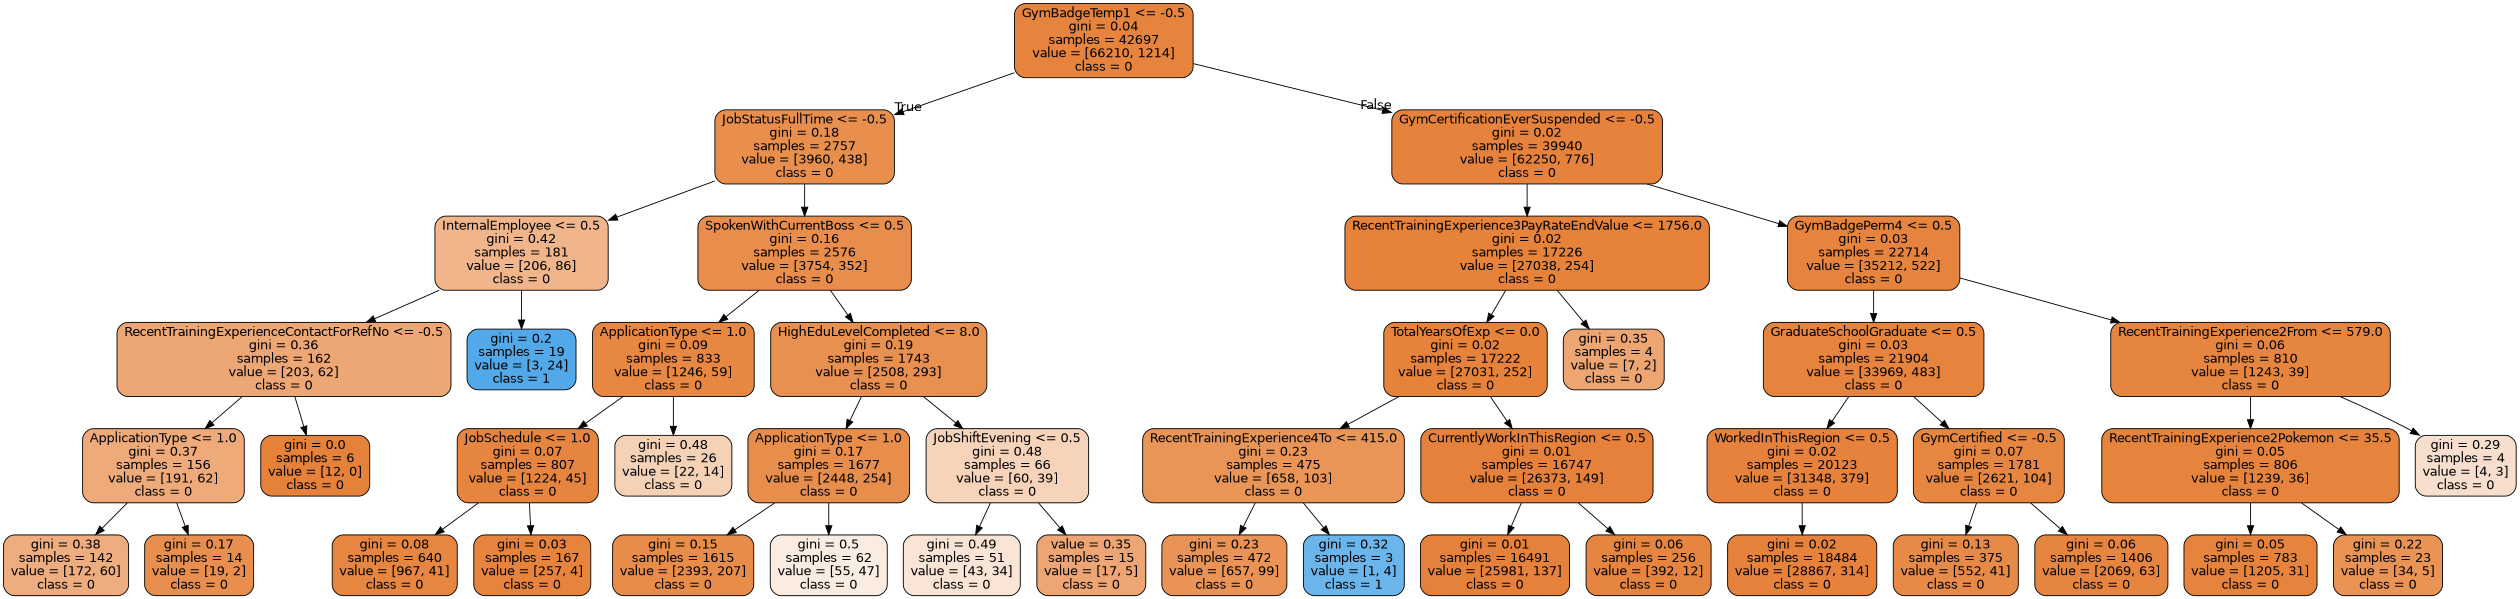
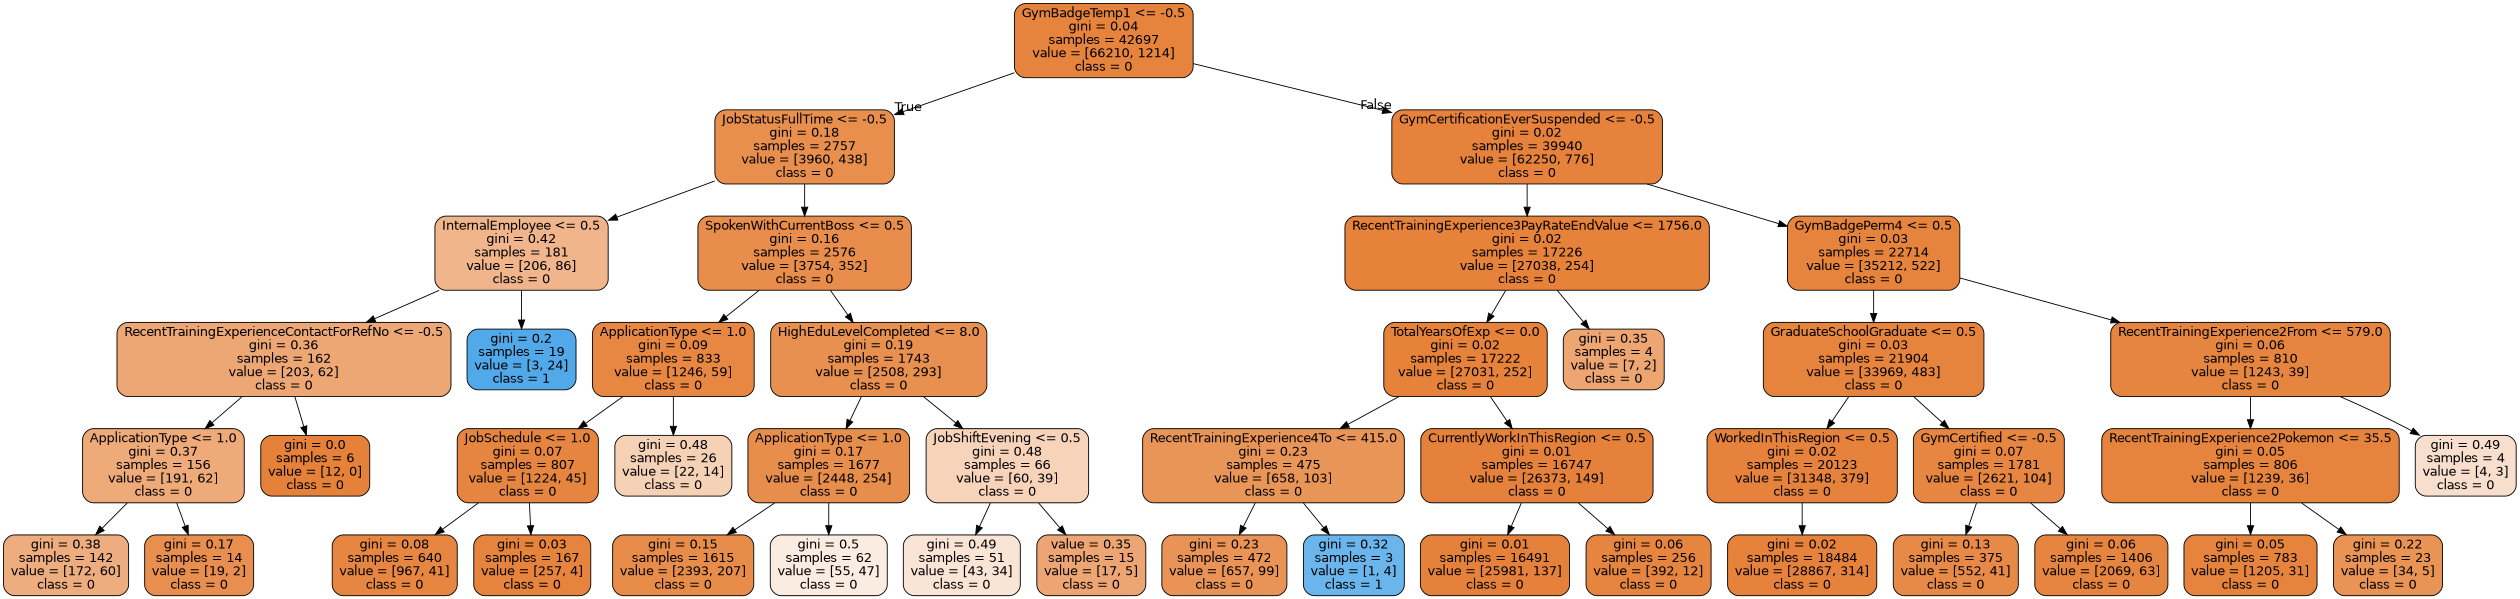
node "gini = 0.29 samples = 4 value = [4, 3] class = 0": label "gini = 0.29 samples = 4 value = [4, 3] class = 0" -> "gini = 0.49 samples = 4 value = [4, 3] class = 0"
